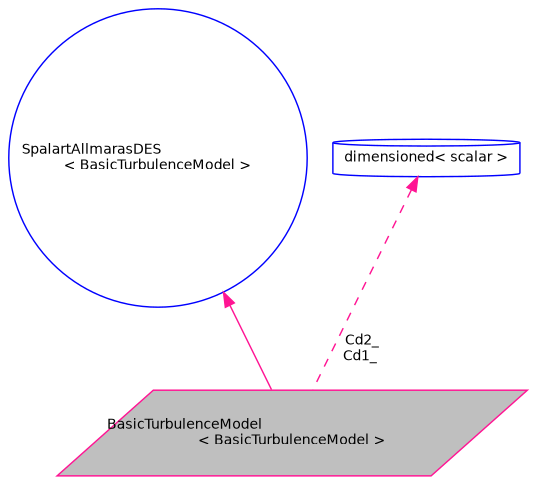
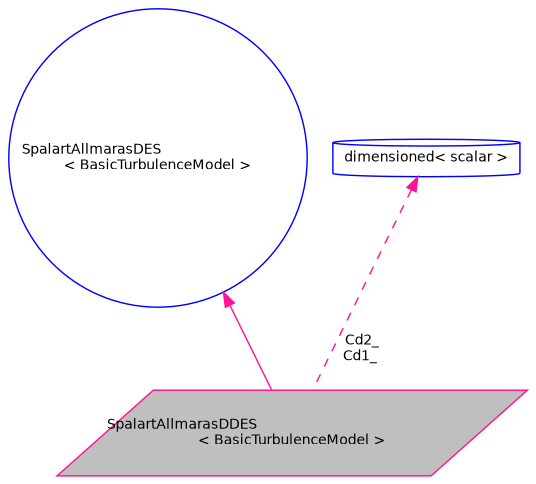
node "BasicTurbulenceModel < BasicTurbulenceModel >": label "BasicTurbulenceModel < BasicTurbulenceModel >" -> "SpalartAllmarasDDES < BasicTurbulenceModel >"
